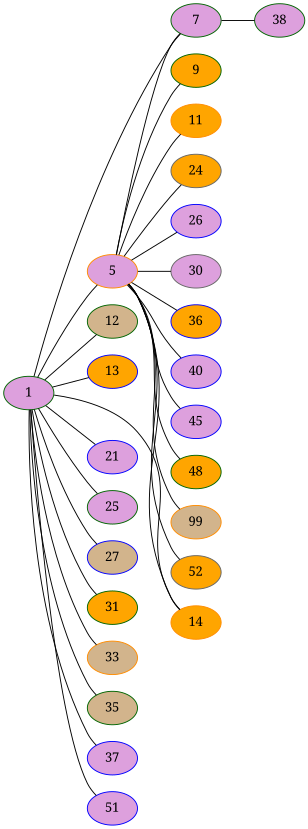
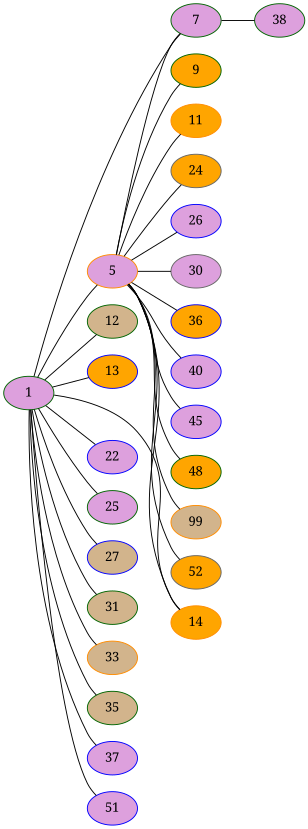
node "21": label "21" -> "22"
node "31": fillcolor orange -> tan
